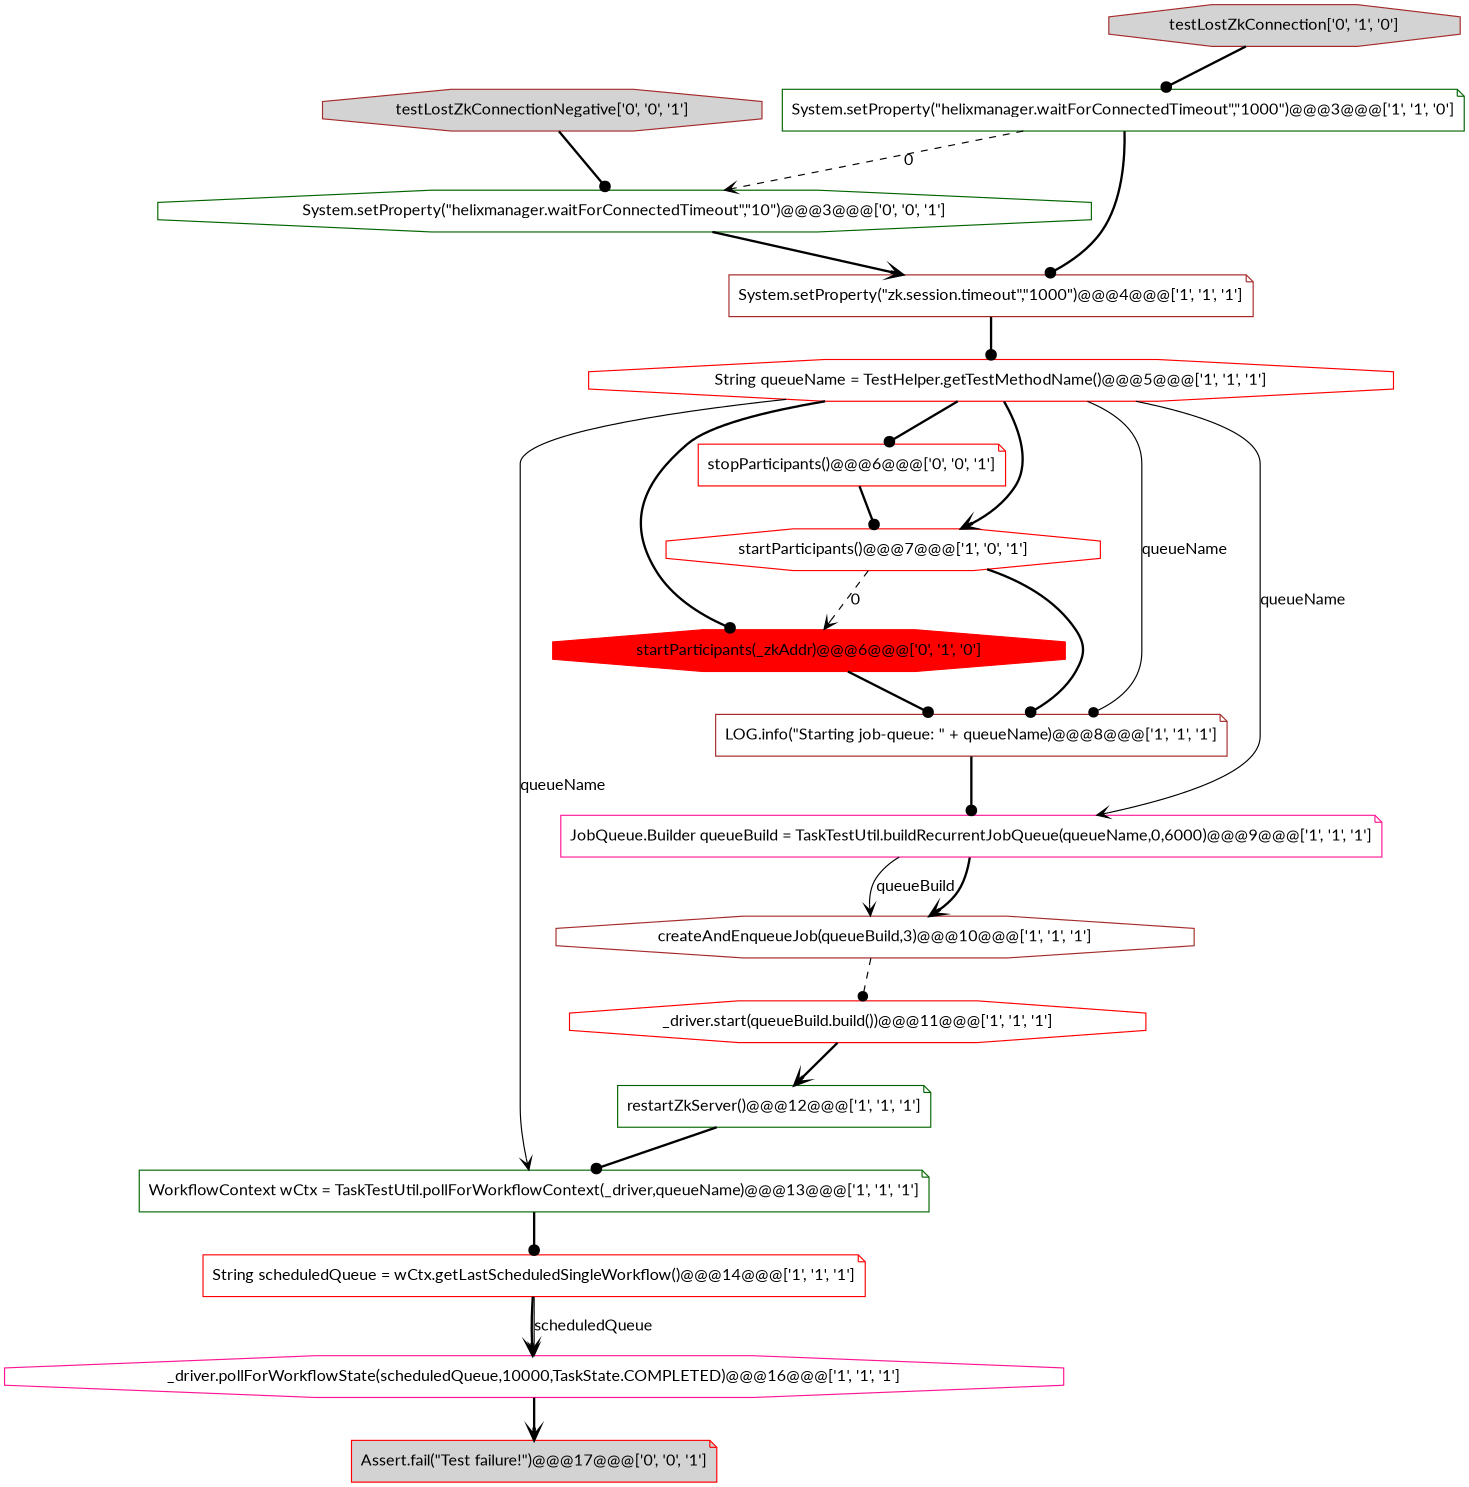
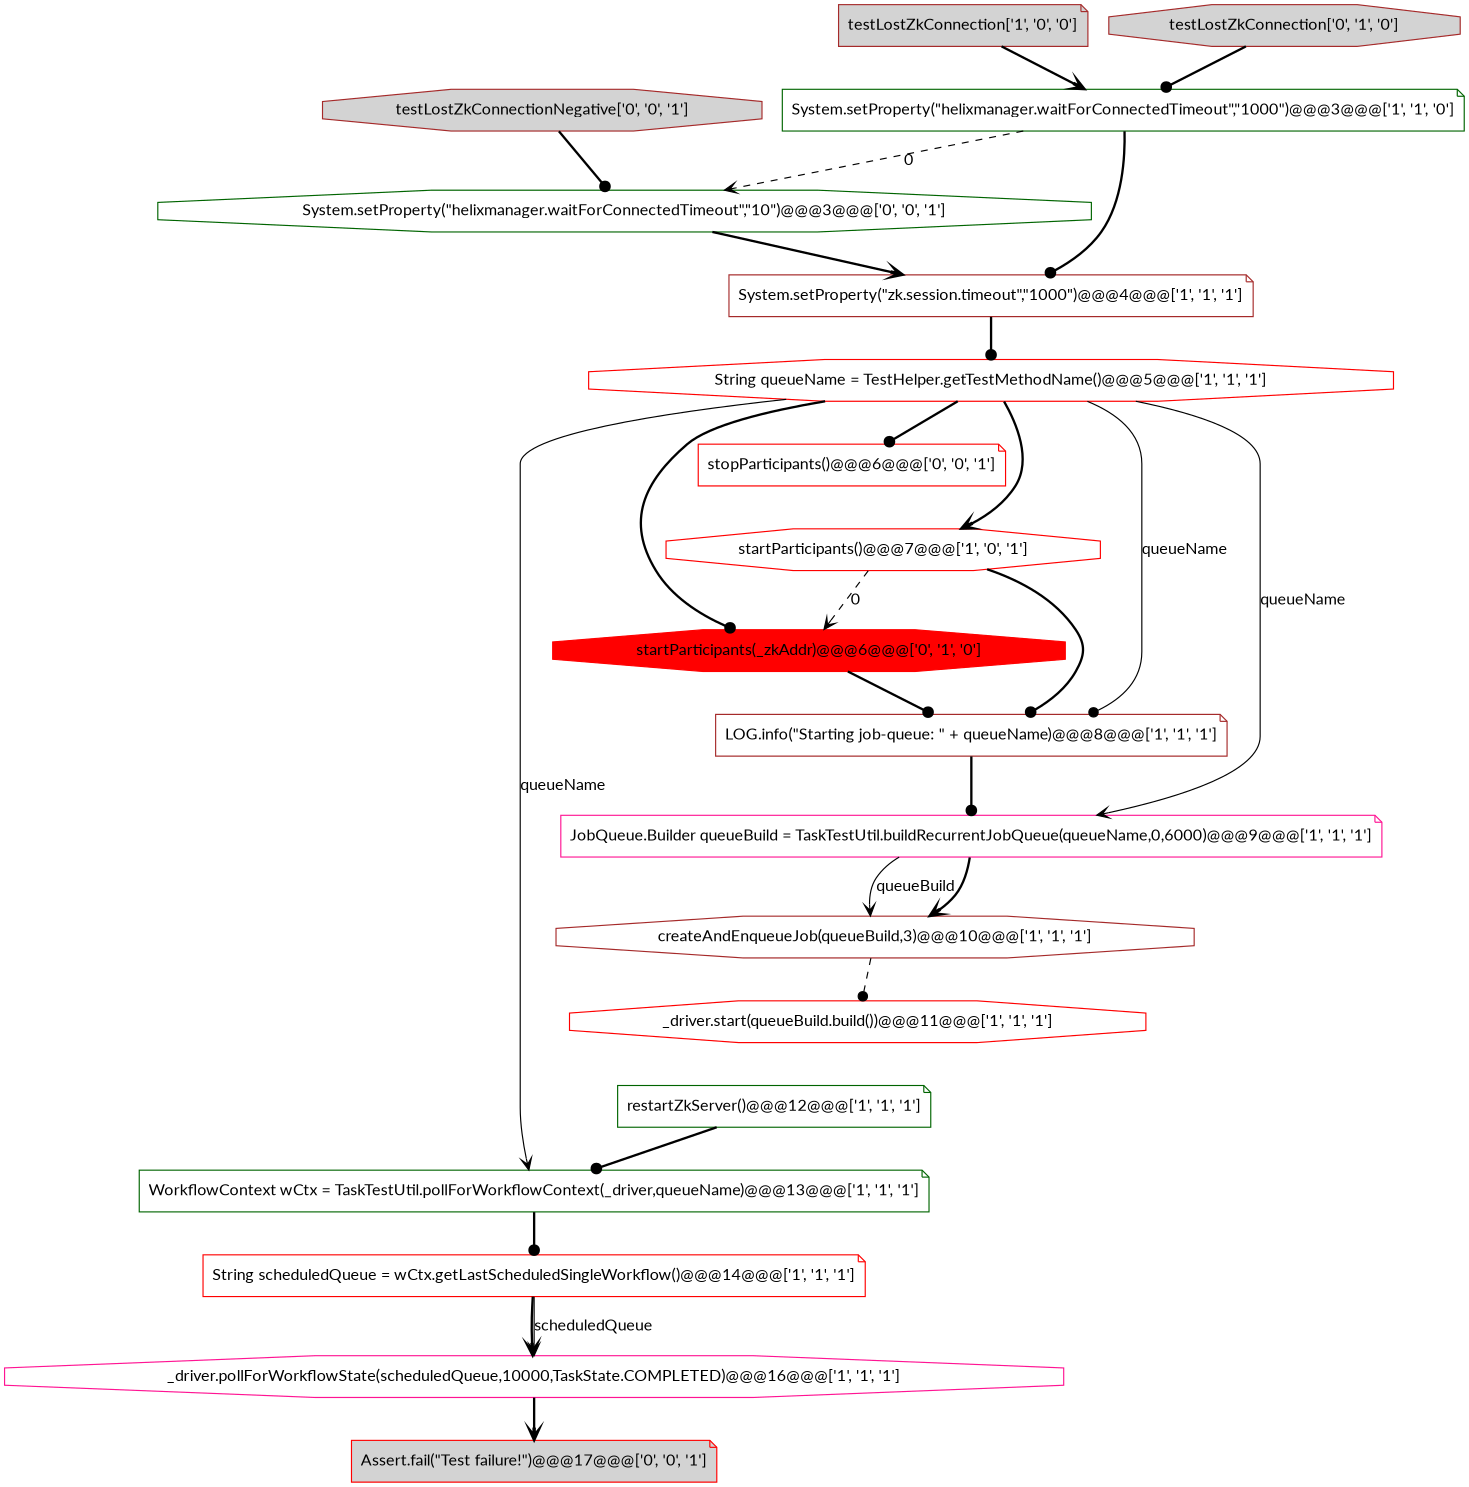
node "testLostZkConnection['1', '0', '0']": added
edge "stopParticipants()@@@6@@@['0', '0', '1']" -> "startParticipants()@@@7@@@['1', '0', '1']": removed
edge "_driver.start(queueBuild.build())@@@11@@@['1', '1', '1']" -> "restartZkServer()@@@12@@@['1', '1', '1']": removed
